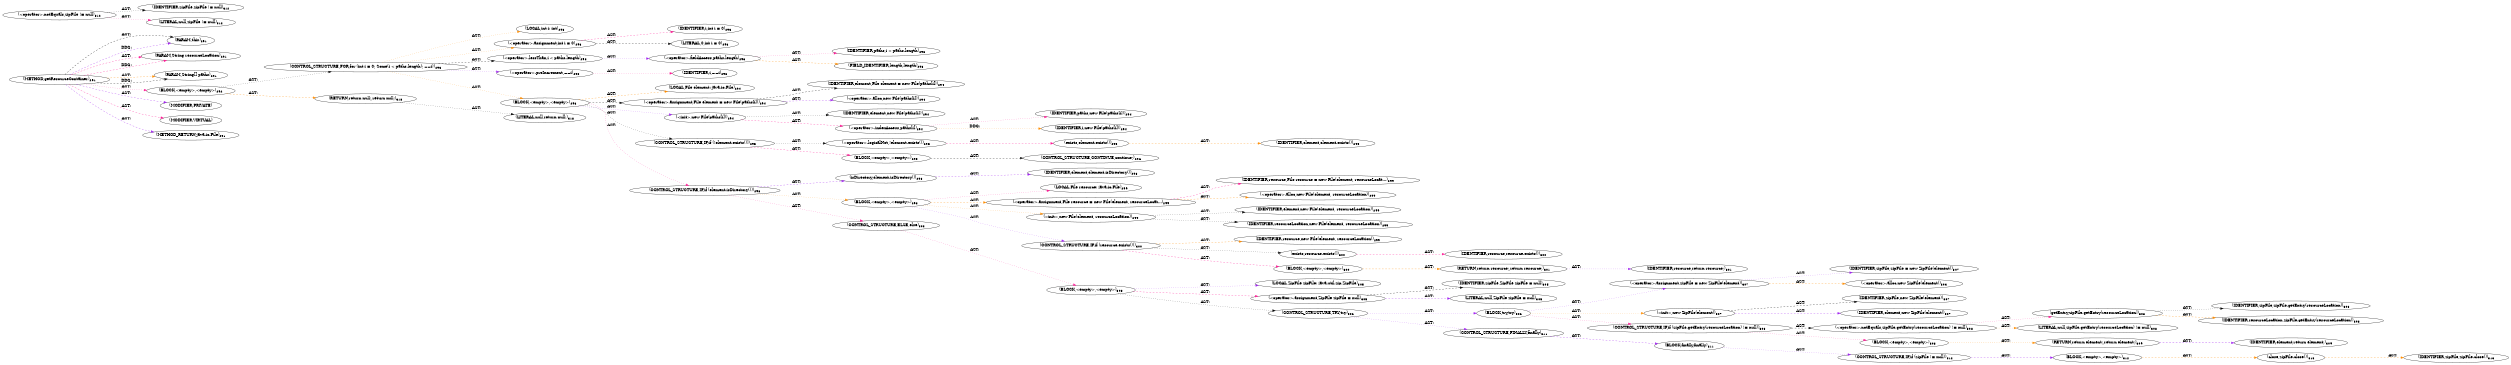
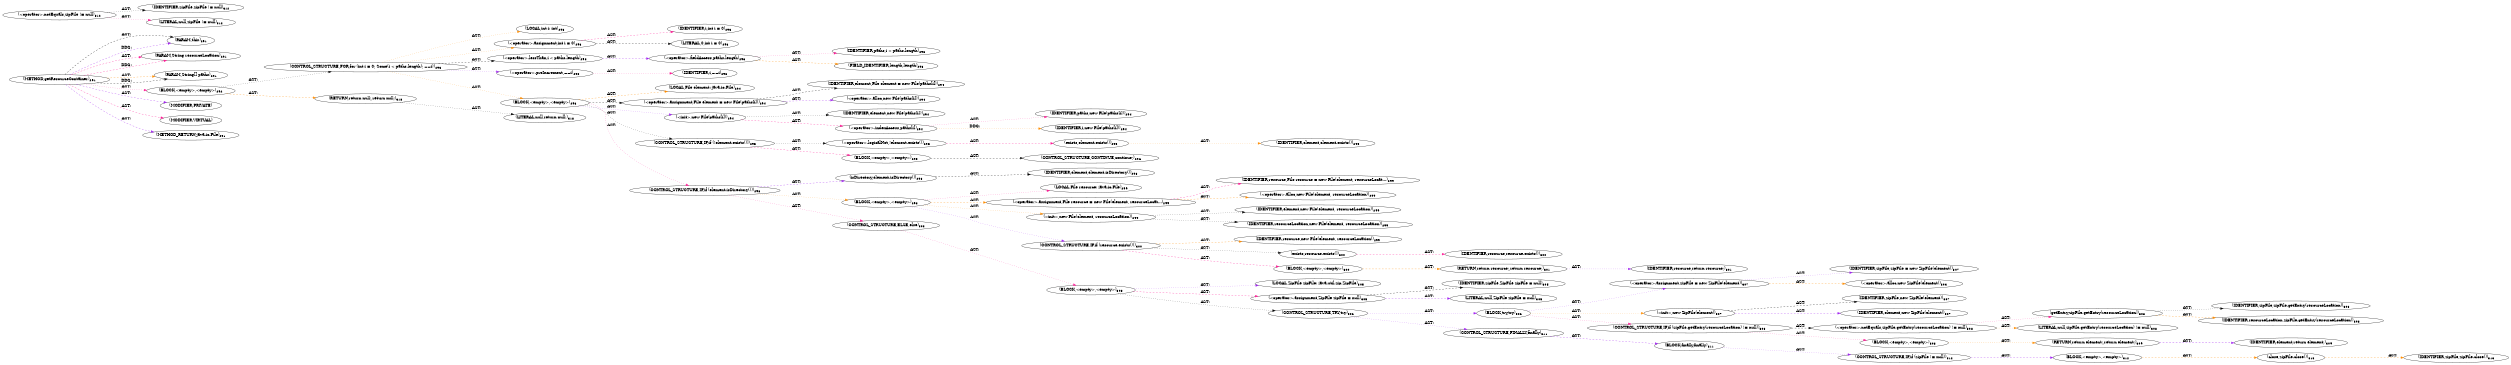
edge "(<operator>.lessThan,i < paths.length)" -> "(<operator>.fieldAccess,paths.length)": style dotted -> dashed
edge "(exists,element.exists())" -> "(IDENTIFIER,element,element.exists())": style dashed -> dotted
edge "(isDirectory,element.isDirectory())" -> "(IDENTIFIER,element,element.isDirectory())": color purple -> black
